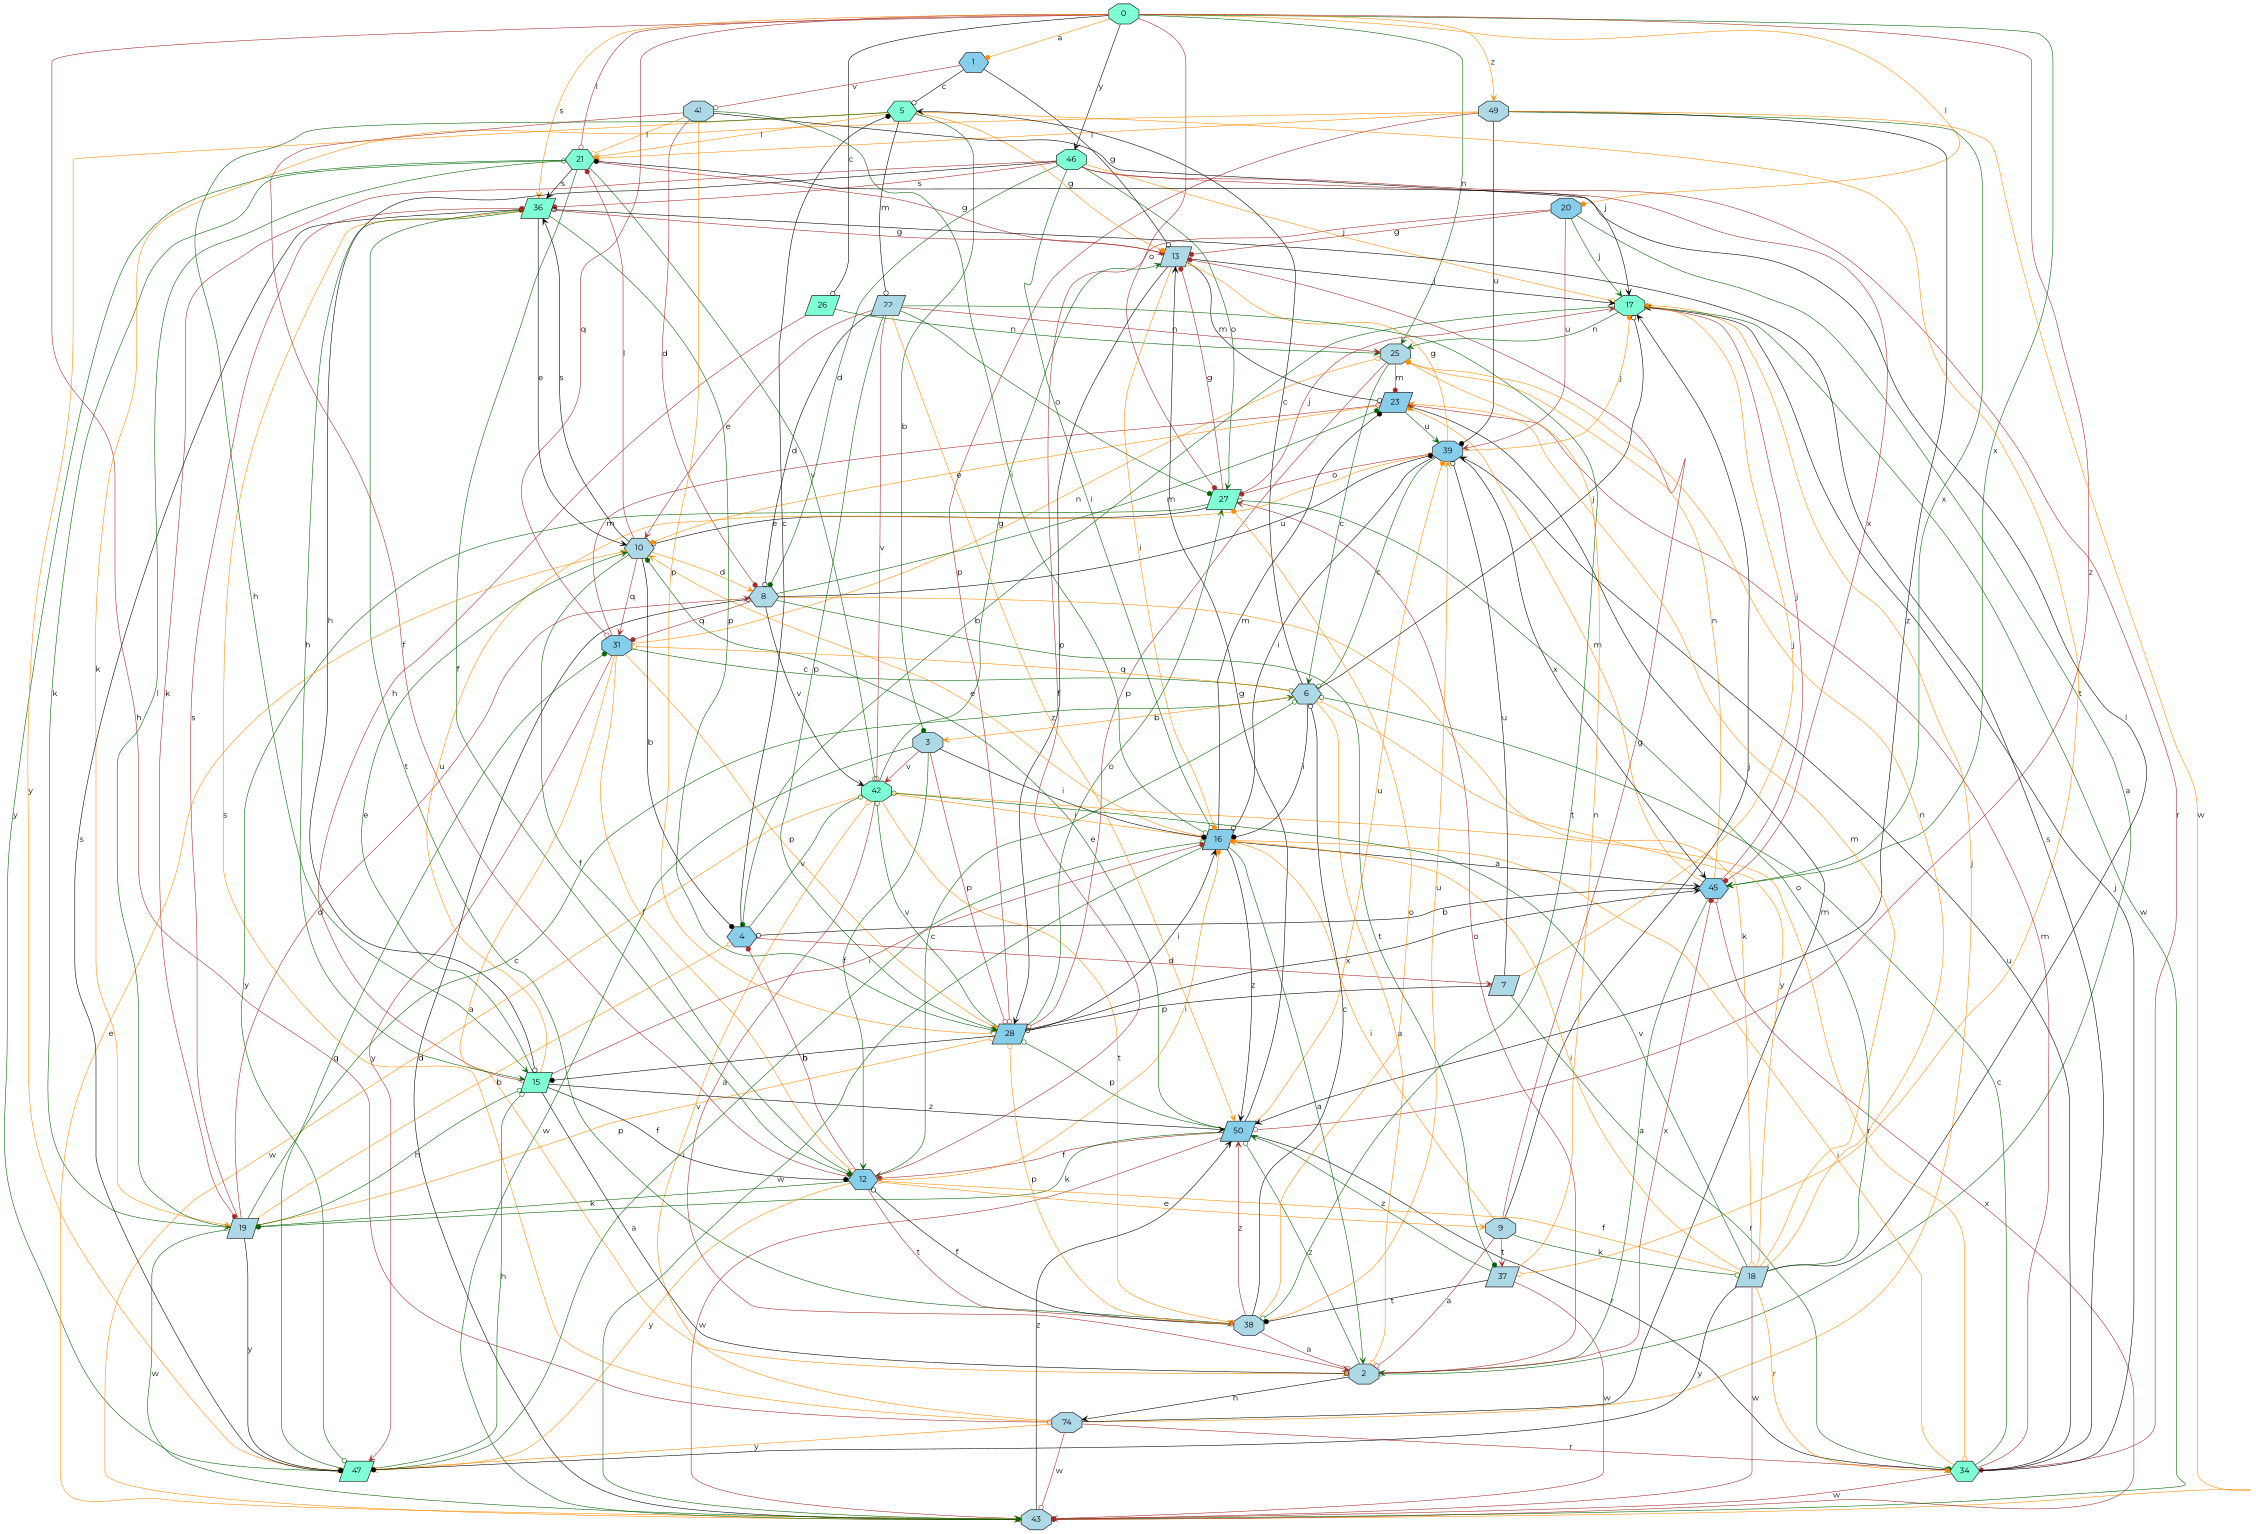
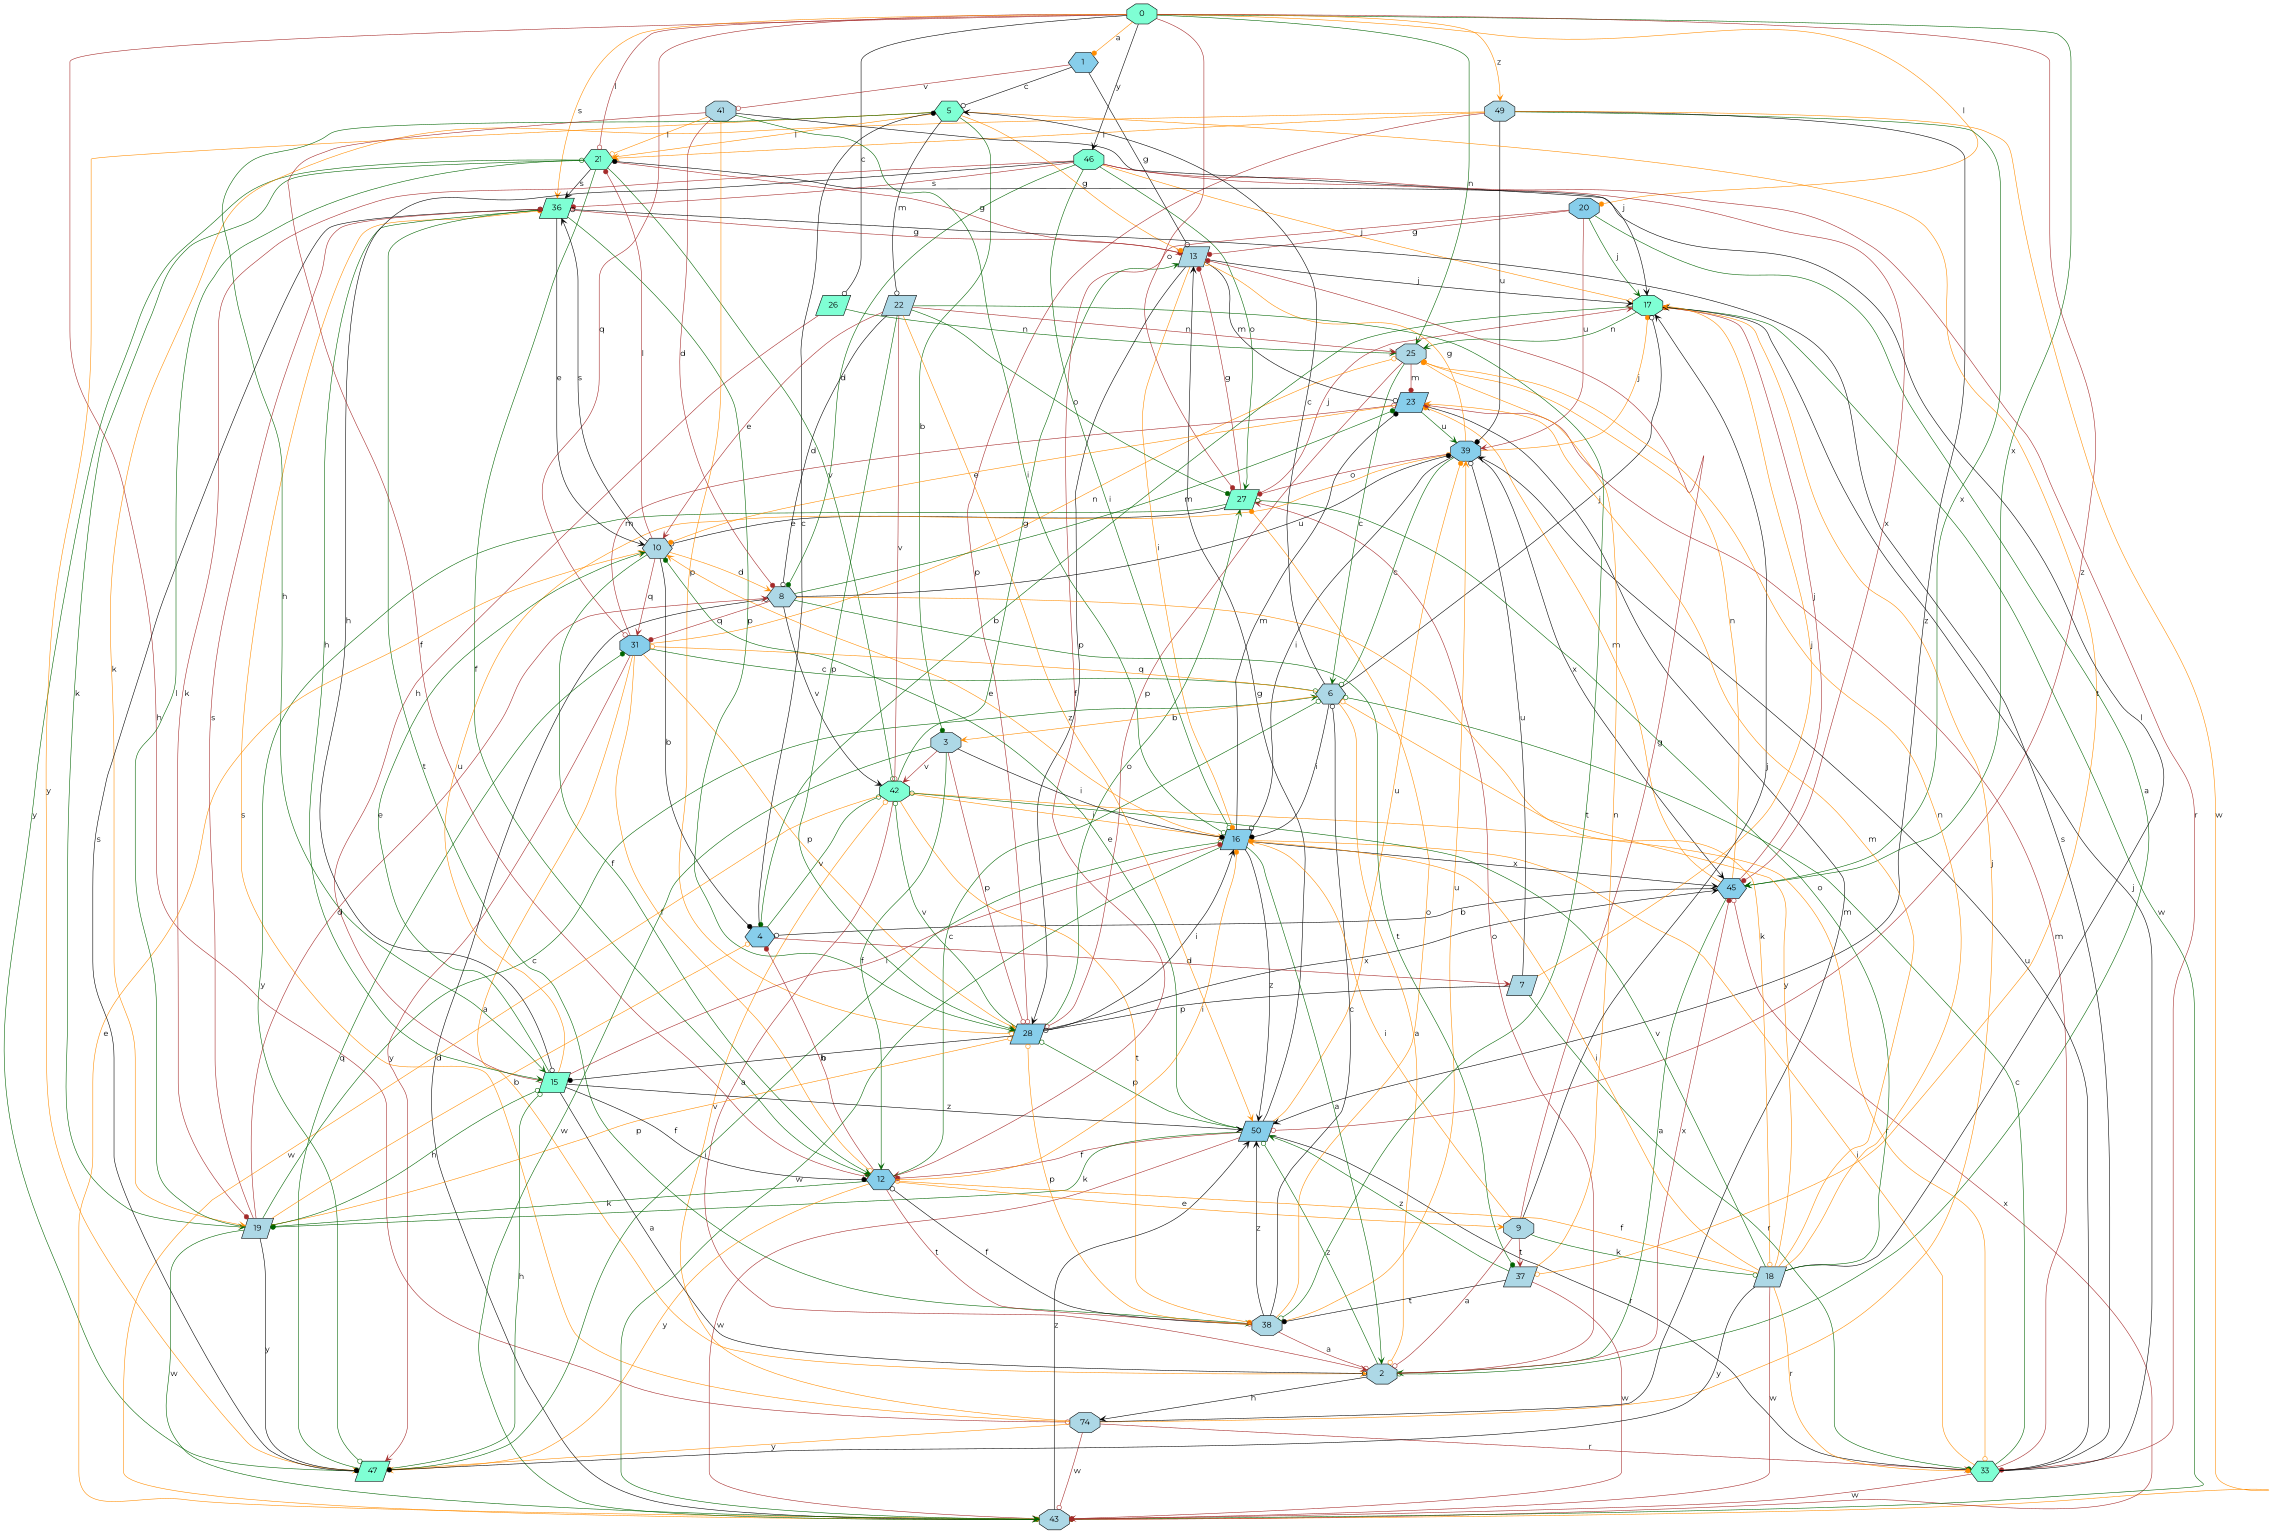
edge "16" -> "45": label "a" -> "x"
edge "38" -> "50": color brown -> black
node "34": label "34" -> "33"
